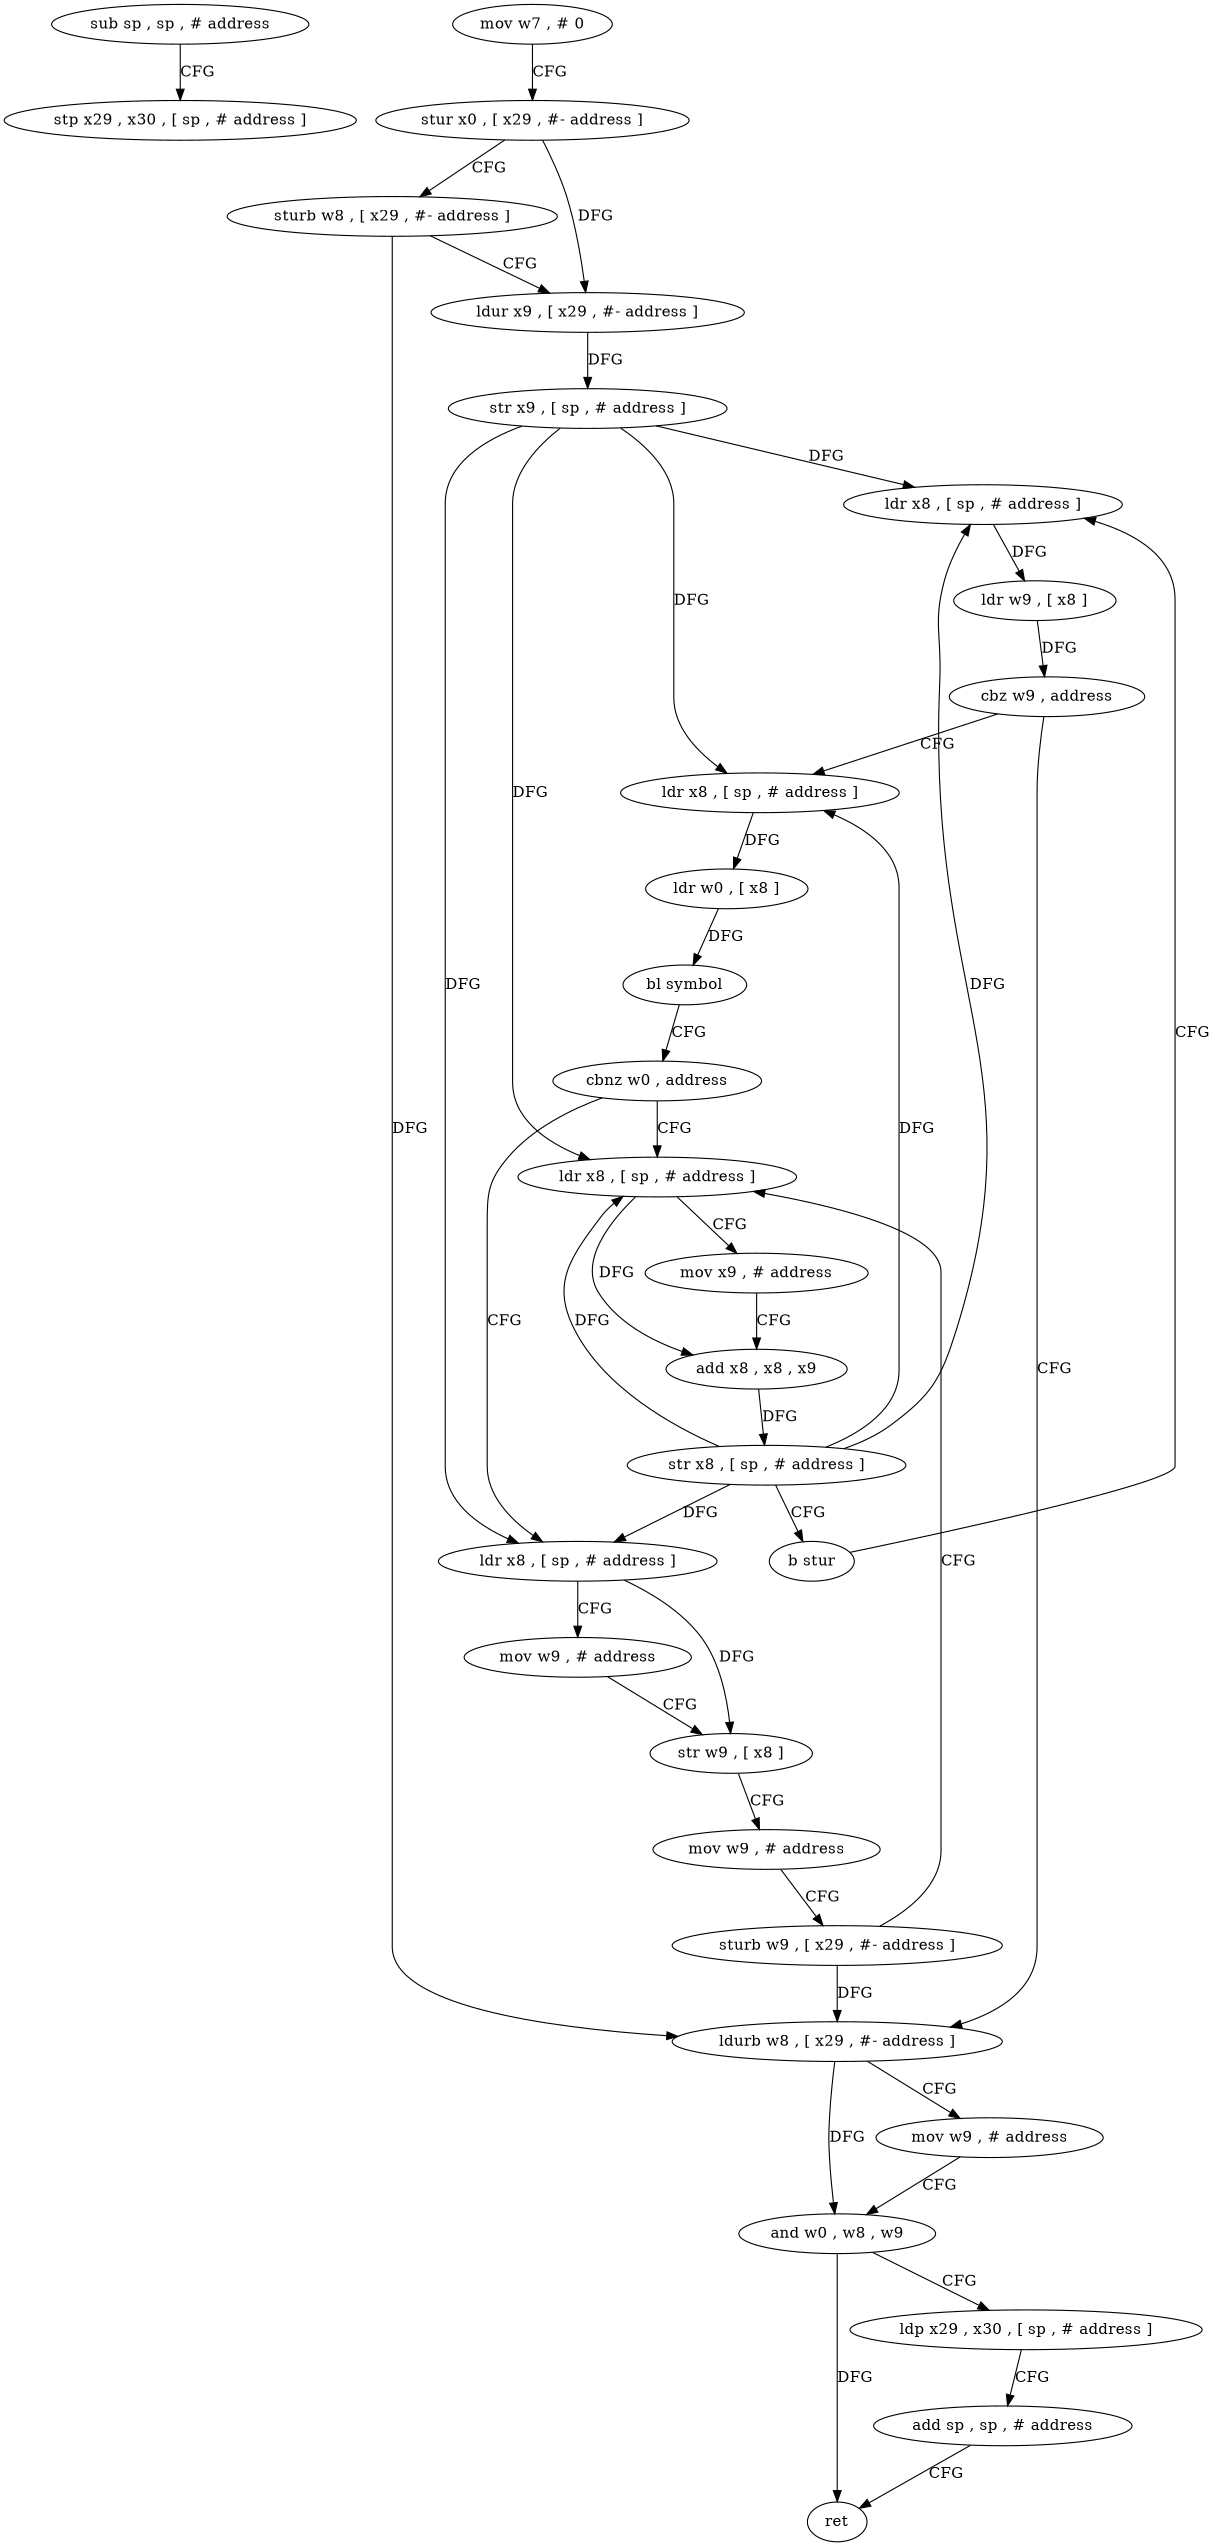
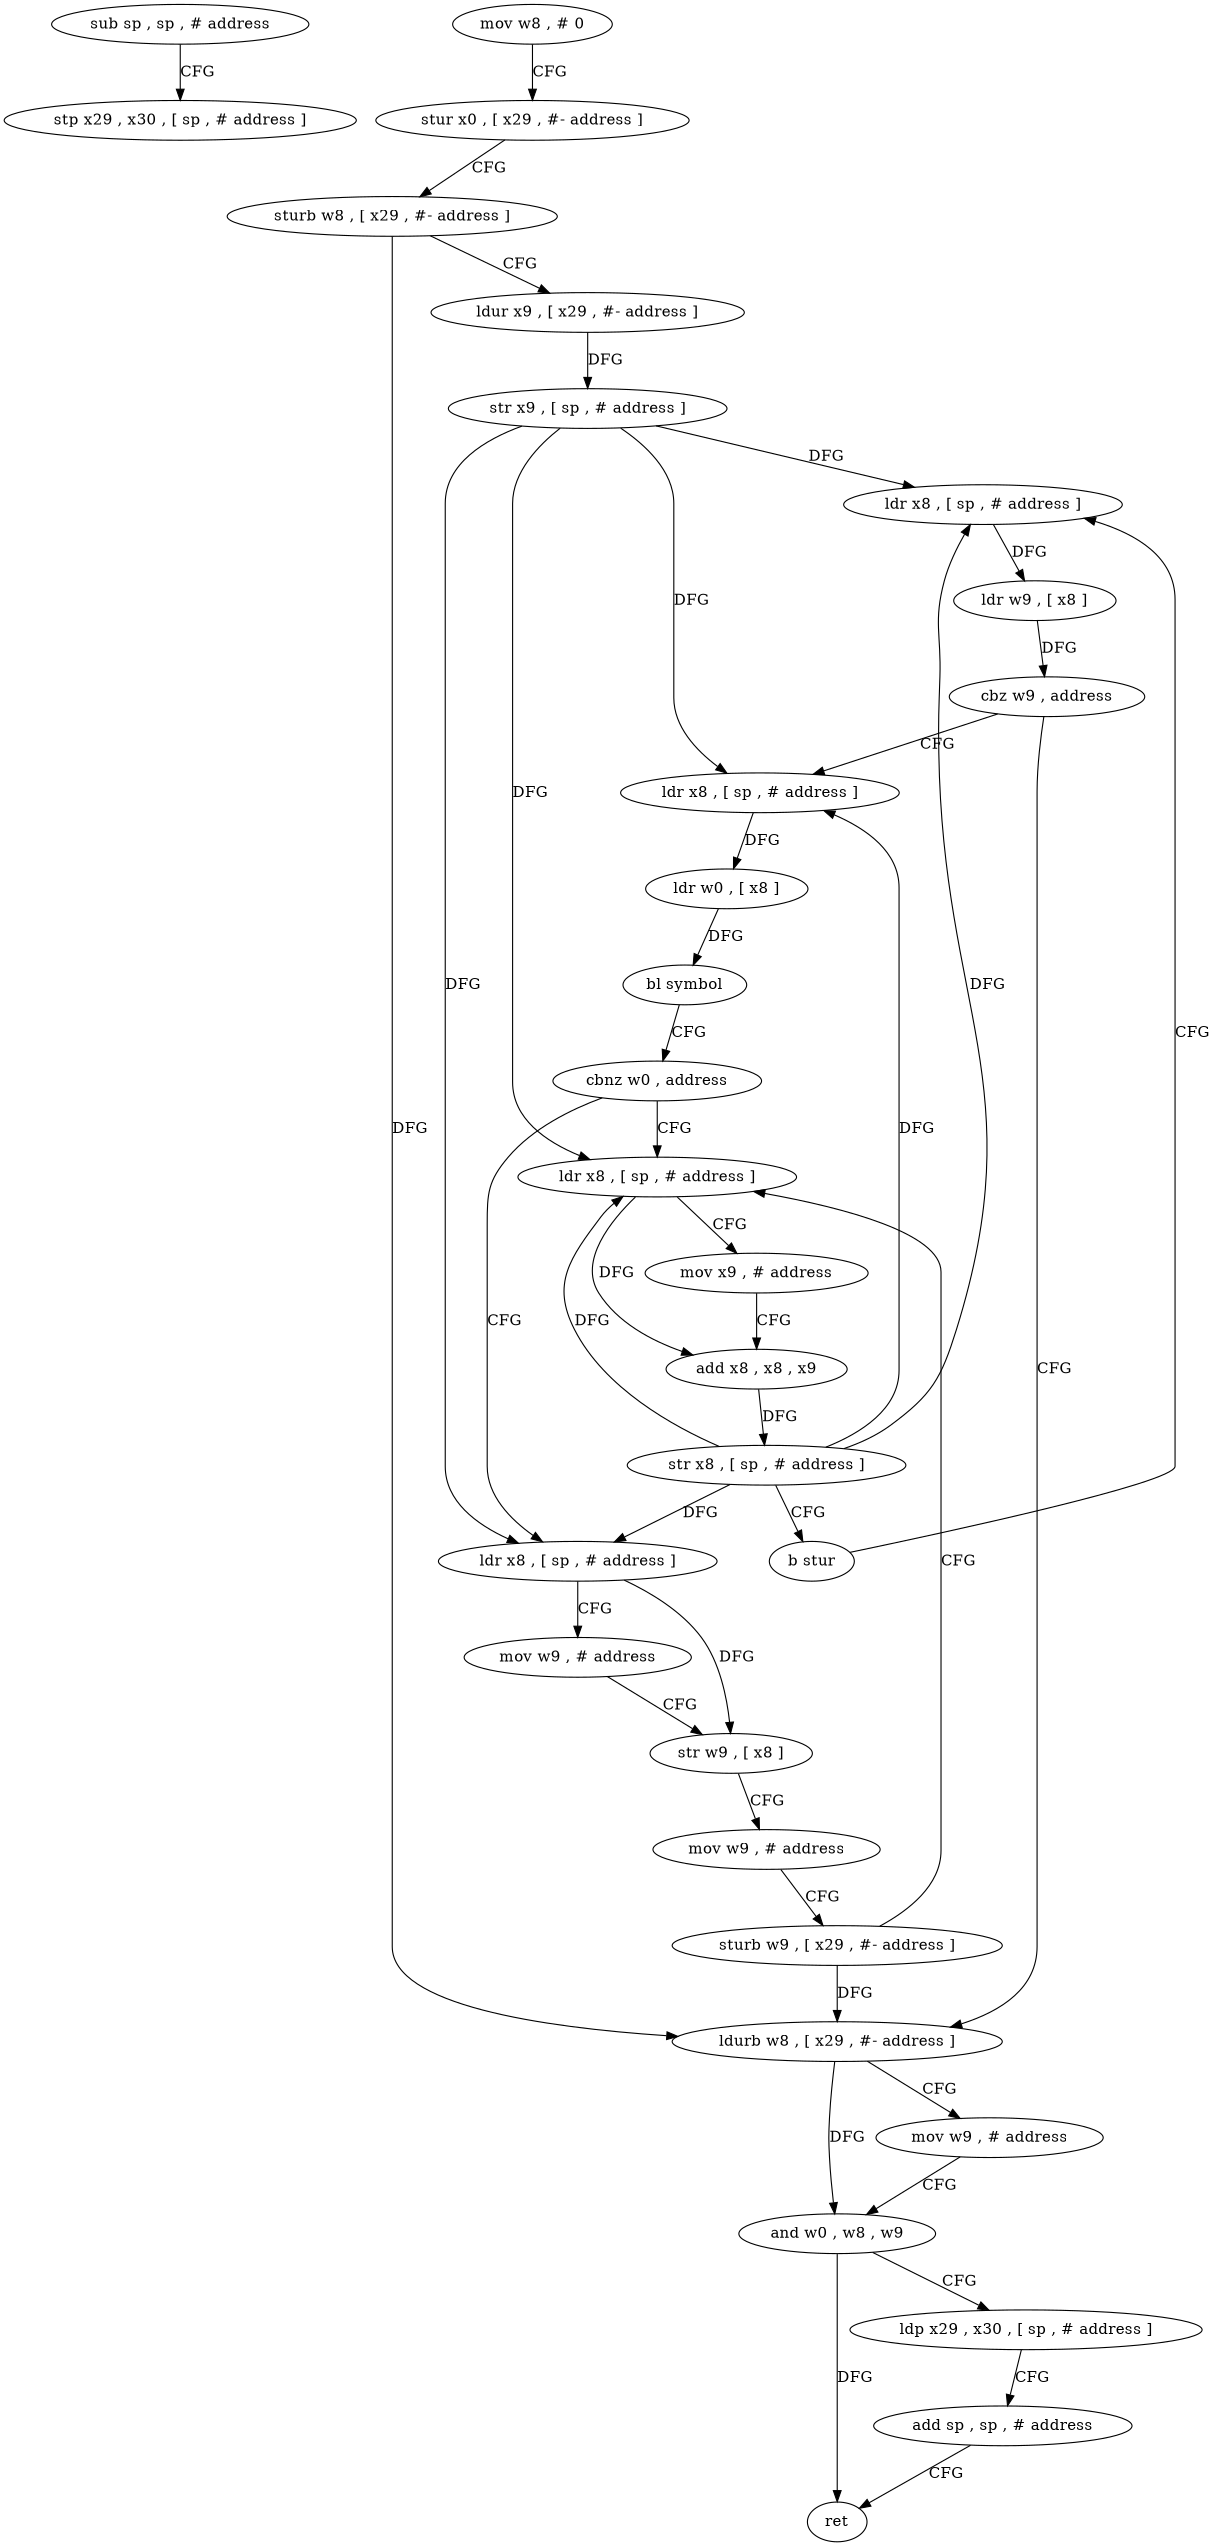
node "mov w7 , # 0": label "mov w7 , # 0" -> "mov w8 , # 0"
edge "stur x0 , [ x29 , #- address ]" -> "ldur x9 , [ x29 , #- address ]": removed, label "DFG"
